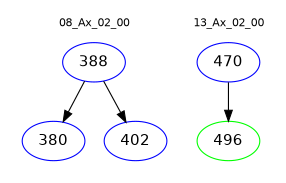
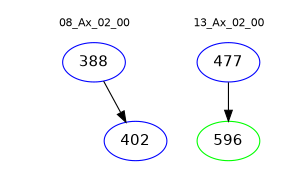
node "470": label "470" -> "477"
node "380": removed
node "496": label "496" -> "596"
